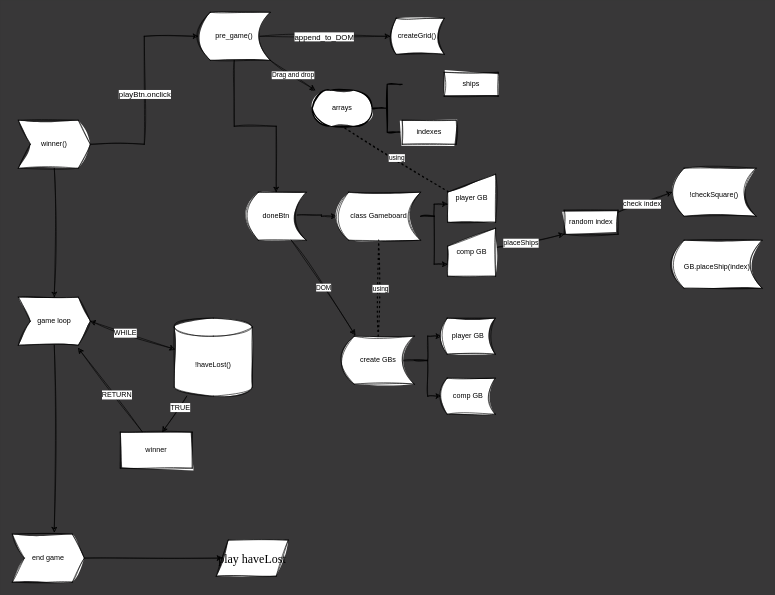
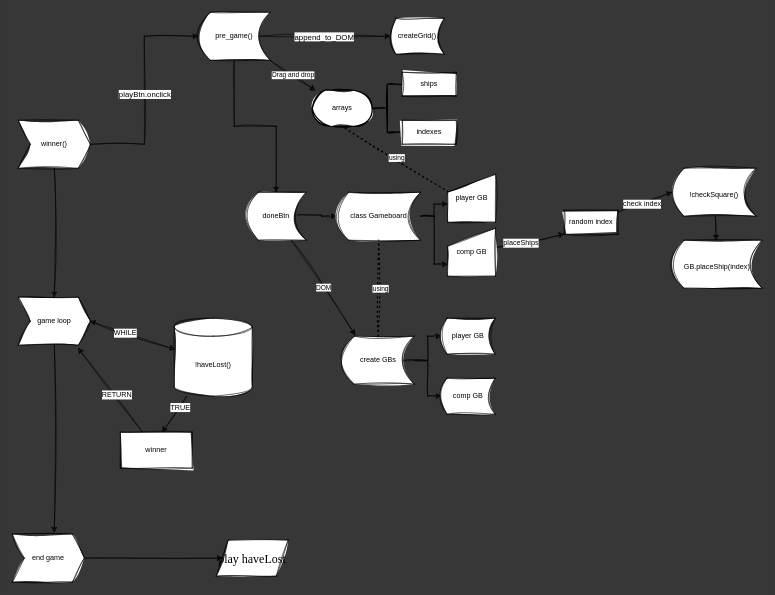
node "ships": moved (471, 84) -> (429, 84)
edge "!checkSquare()" -> "GB.placeShip(index)": added
